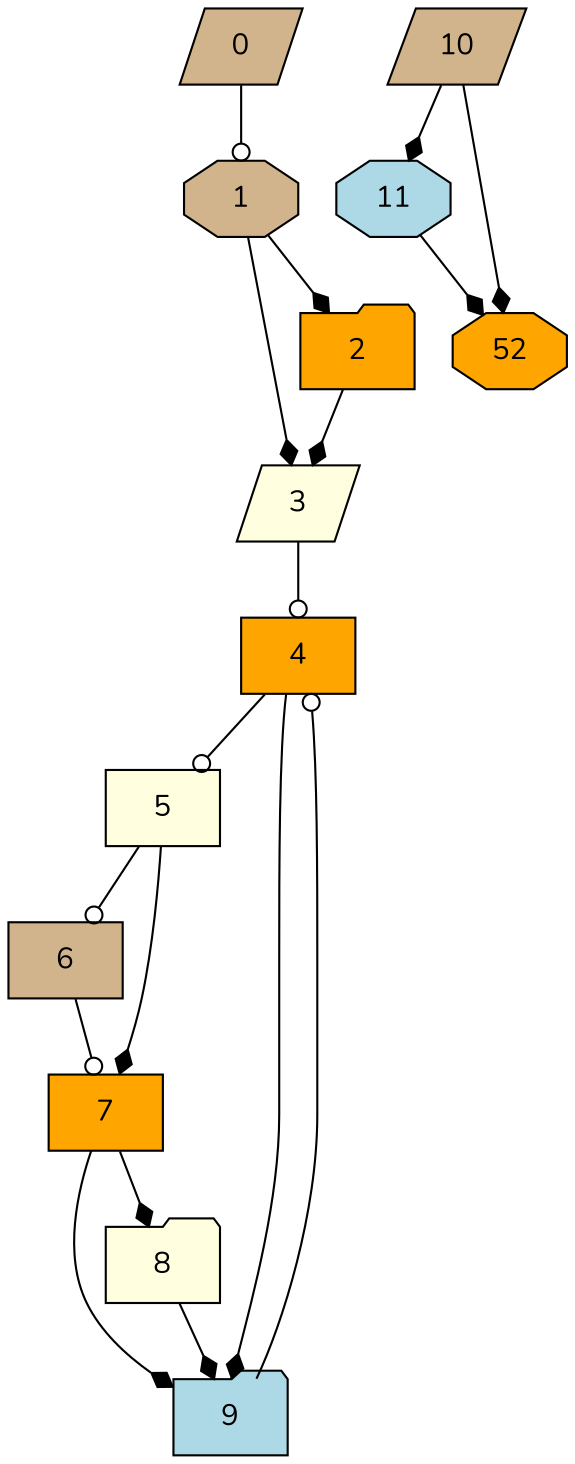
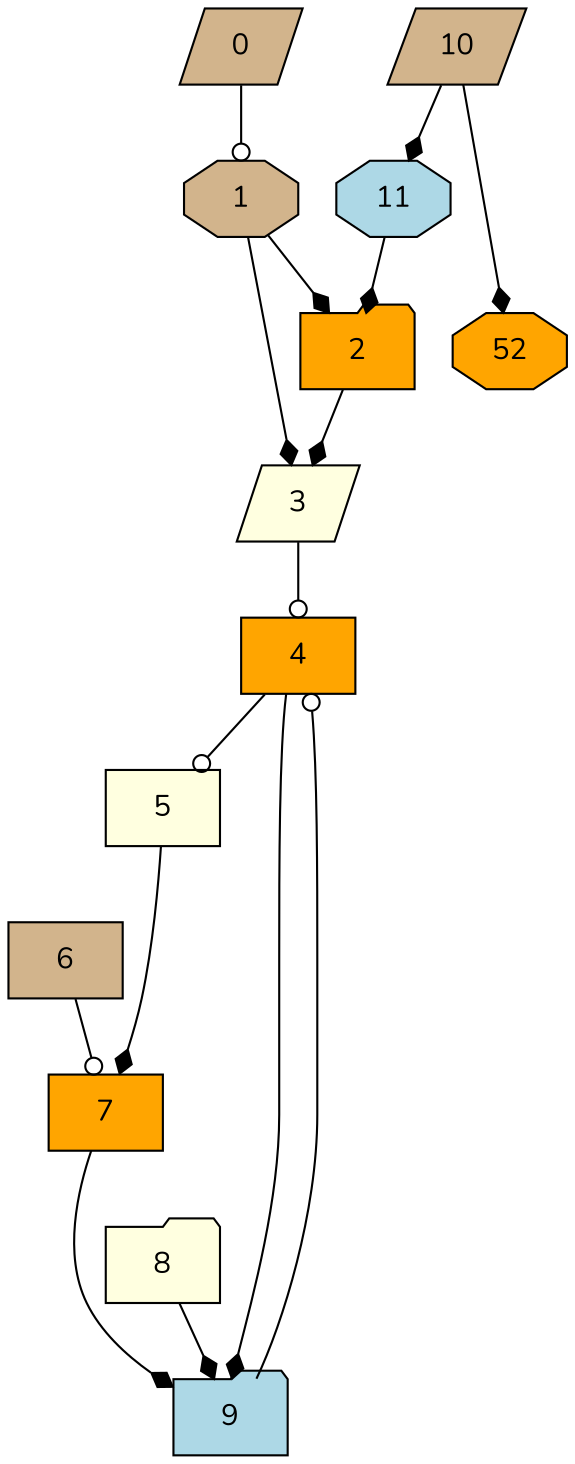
edge "11" -> "52": now "11" -> "2"
edge "5" -> "6": removed
edge "7" -> "8": removed
